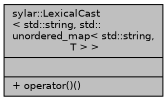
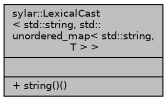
node "sylar::LexicalCast": text "+ operator()()" -> "+ string()()"
